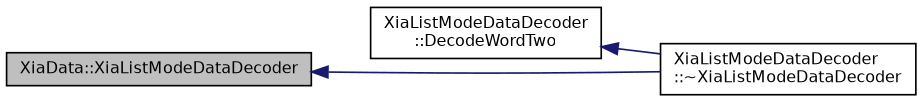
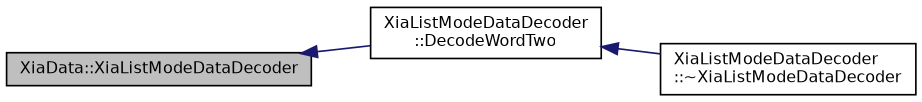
edge "XiaListModeDataDecoder ::~XiaListModeDataDecoder" -> "XiaData::XiaListModeDataDecoder": now "XiaListModeDataDecoder ::DecodeWordTwo" -> "XiaData::XiaListModeDataDecoder"
